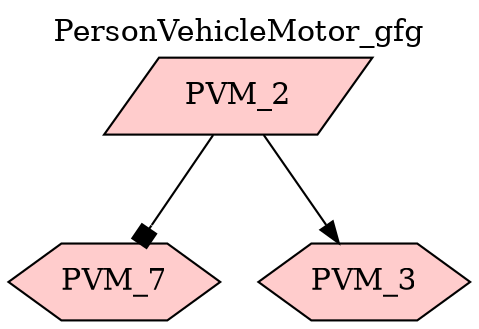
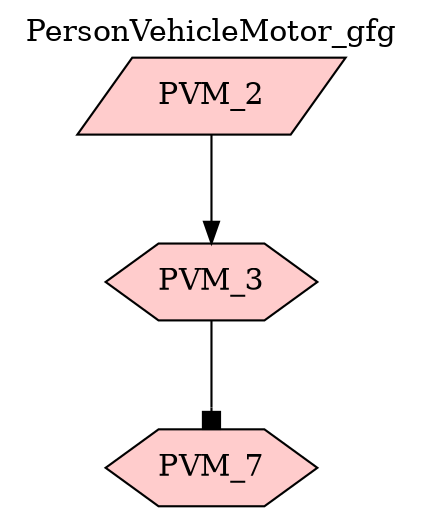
edge "PVM_2" -> "PVM_7": now "PVM_3" -> "PVM_7"
